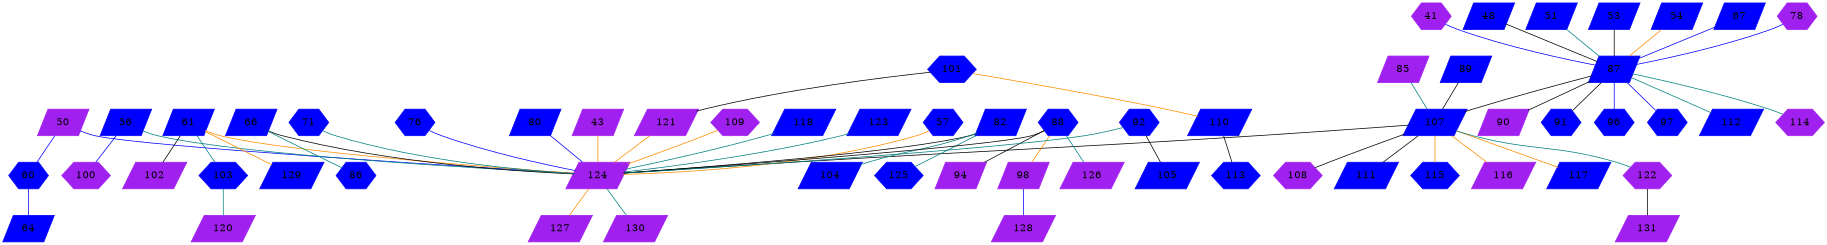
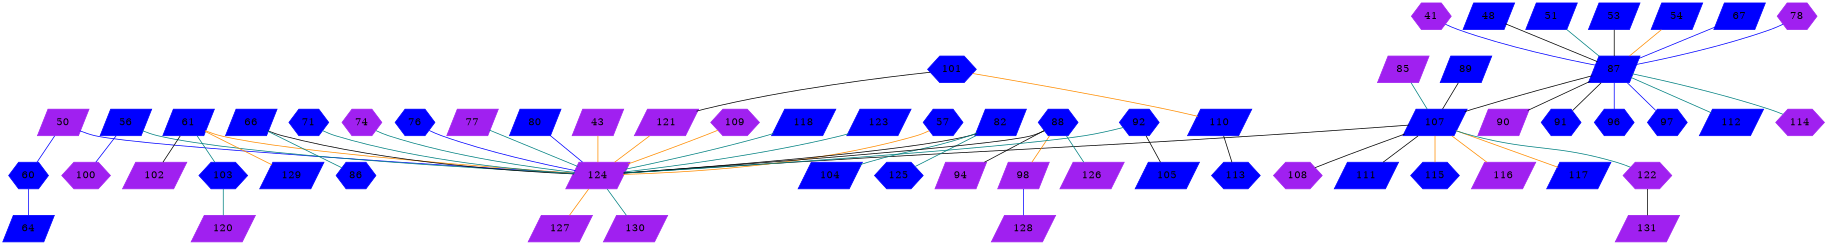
node "74": added
node "77": added
